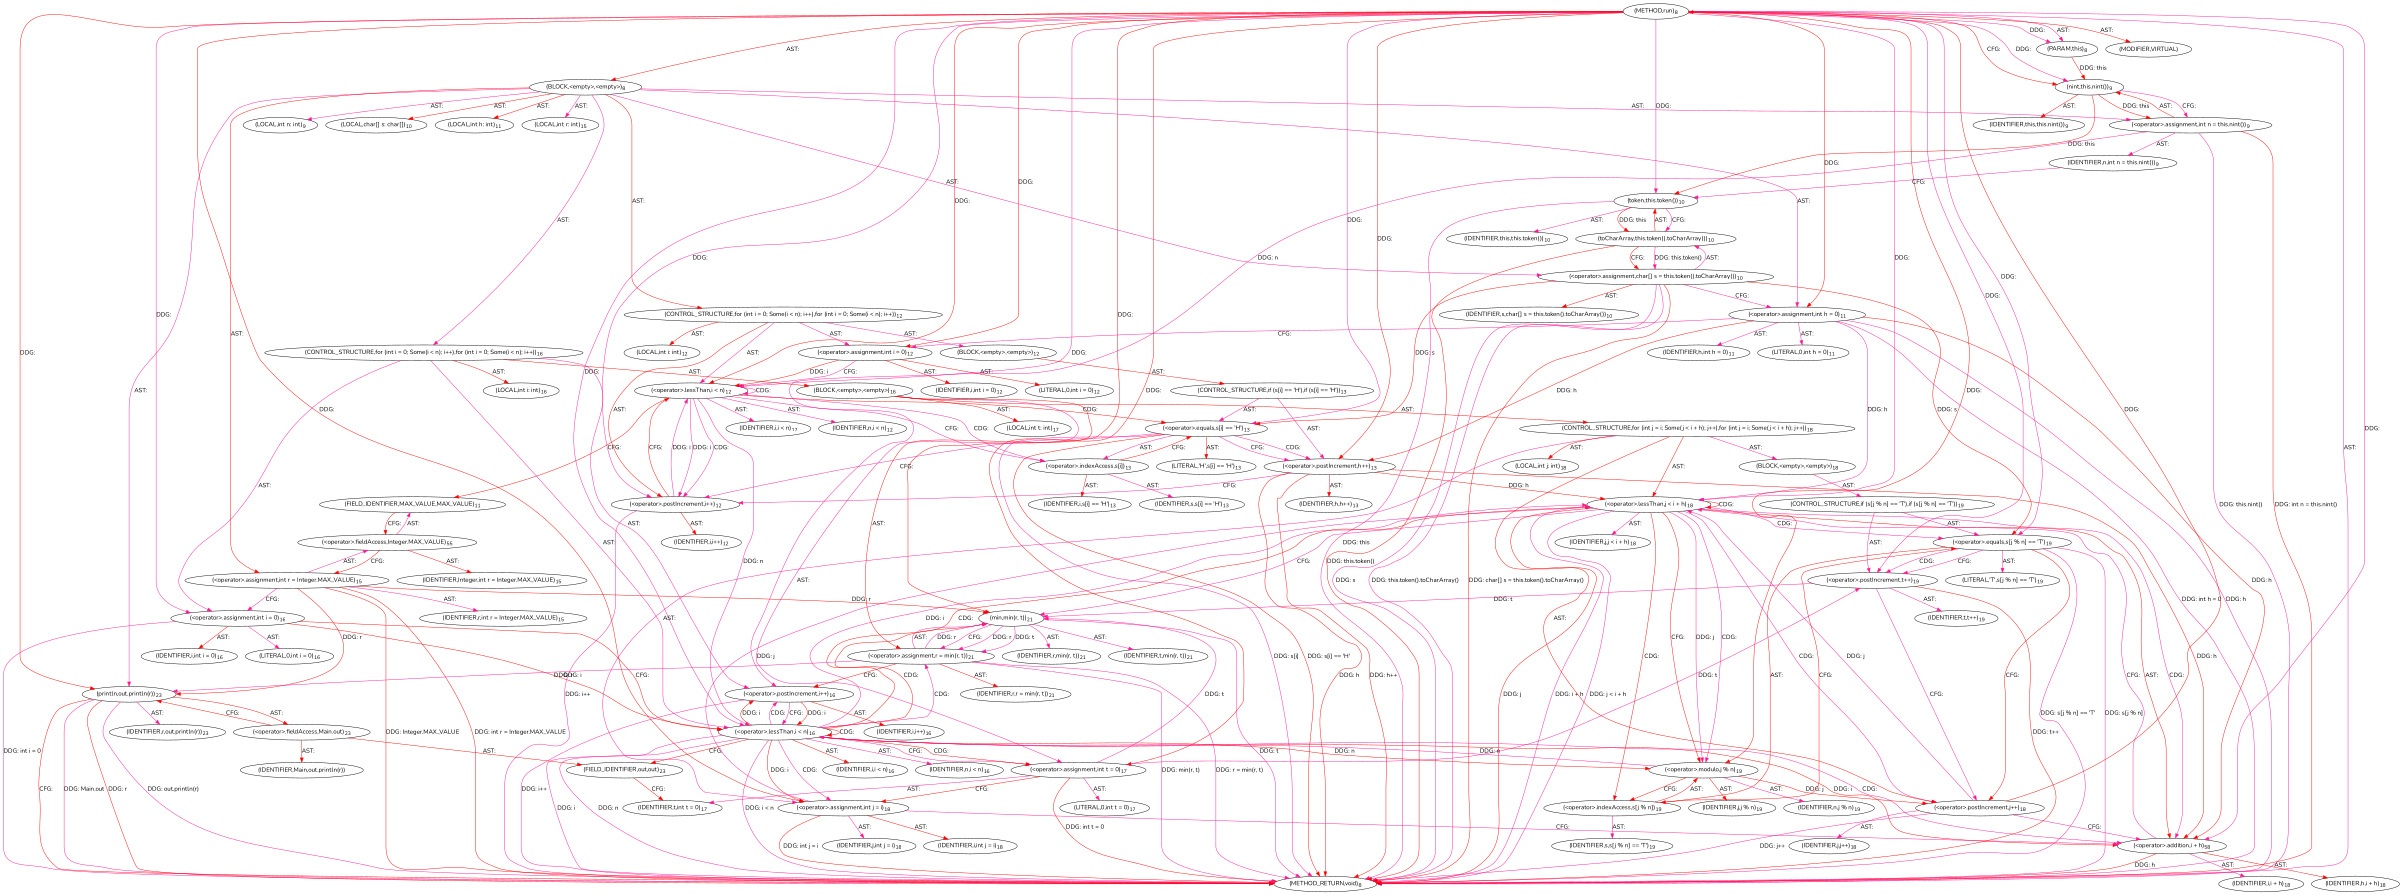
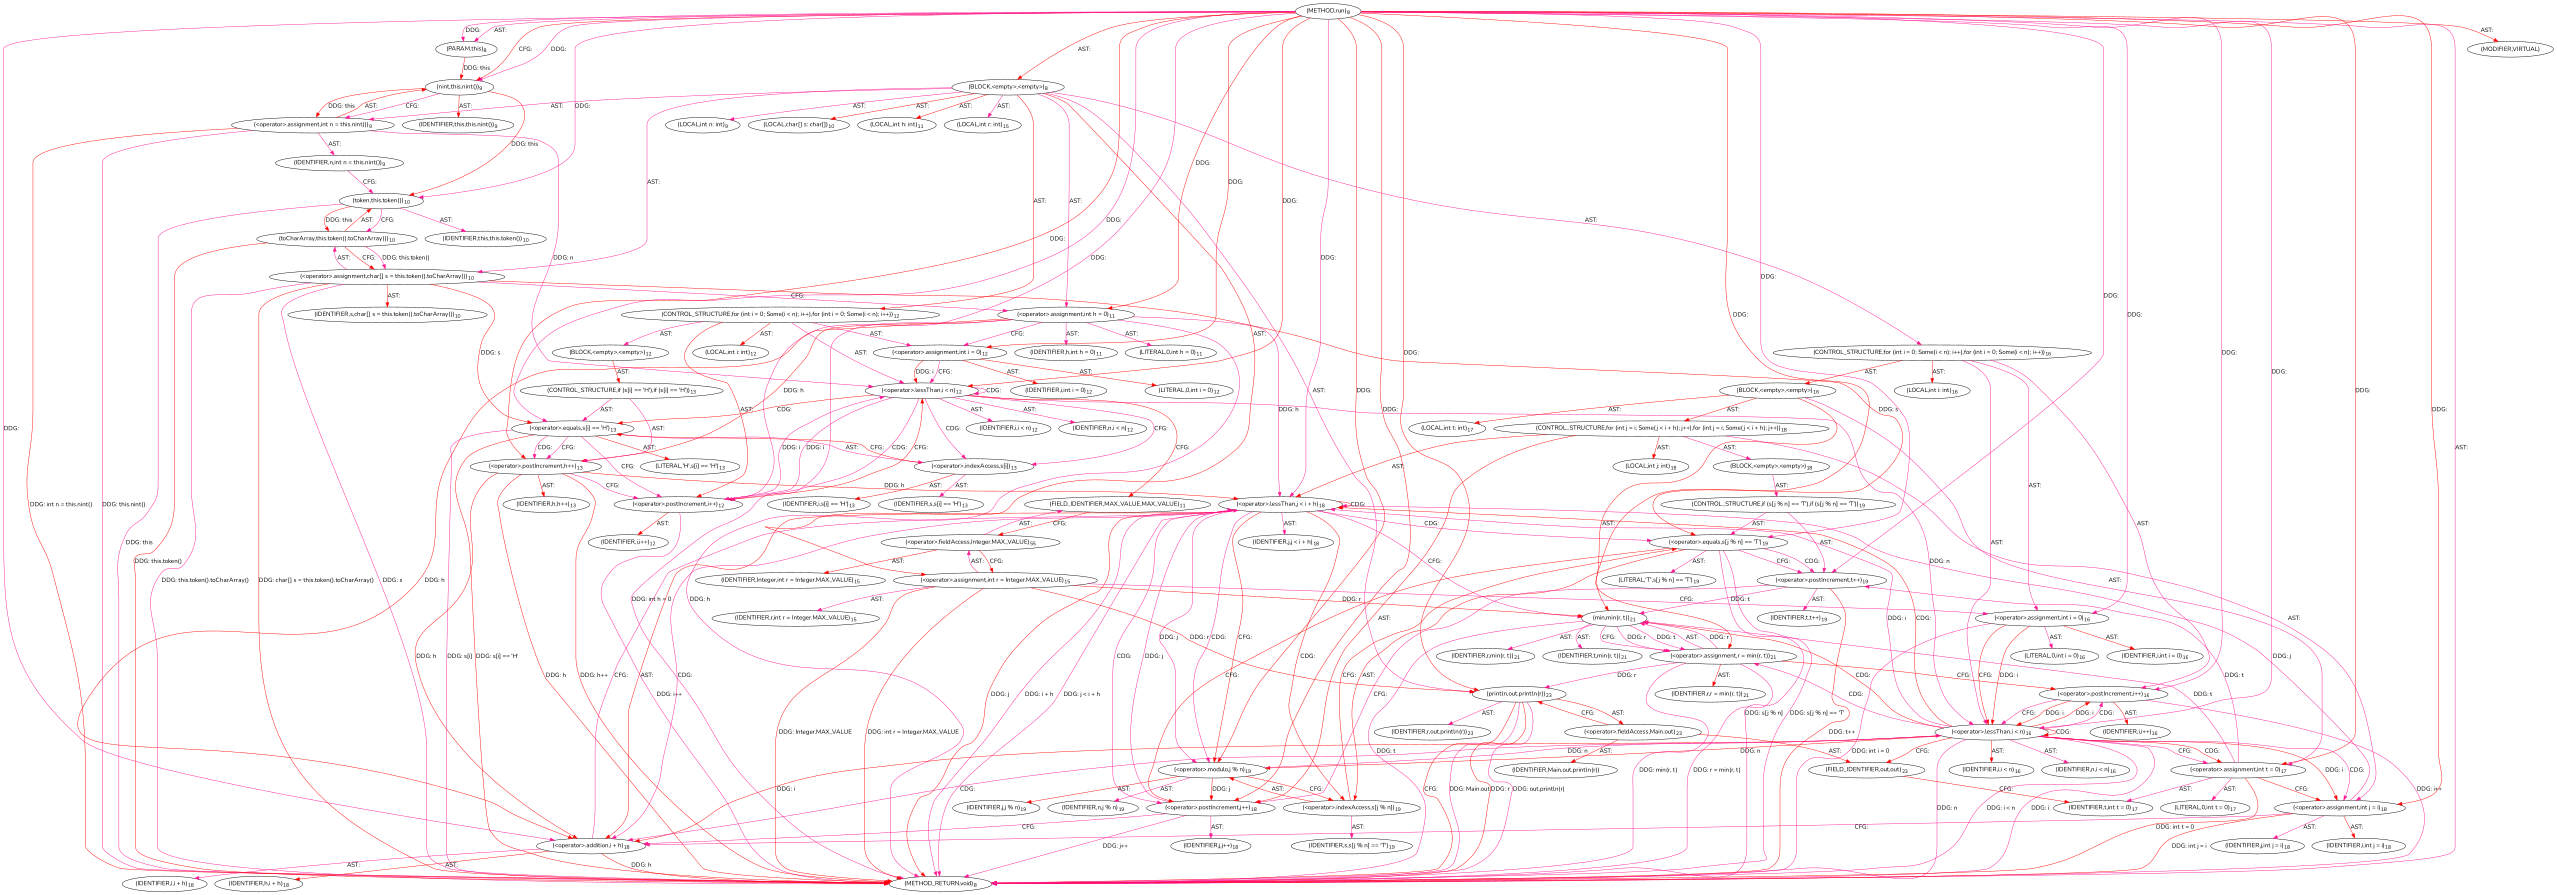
edge "(<operator>.postIncrement,j++)" -> "(METHOD,run)": reversed
node "(<operator>.addition,i + h)": text "58" -> "18"
